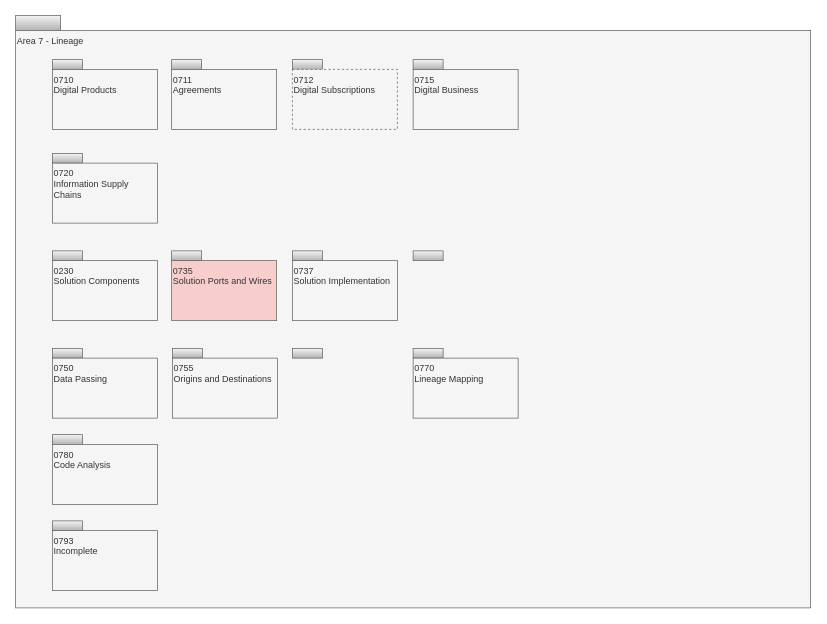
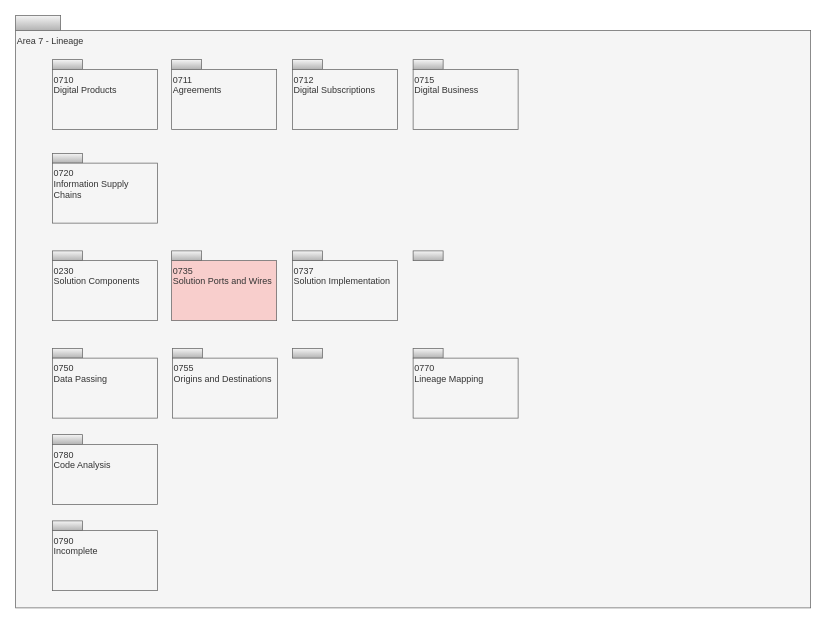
node "0712 Digital Subscriptions": style dashed -> solid
node "0793 Incomplete": label "0793 Incomplete" -> "0790 Incomplete"
